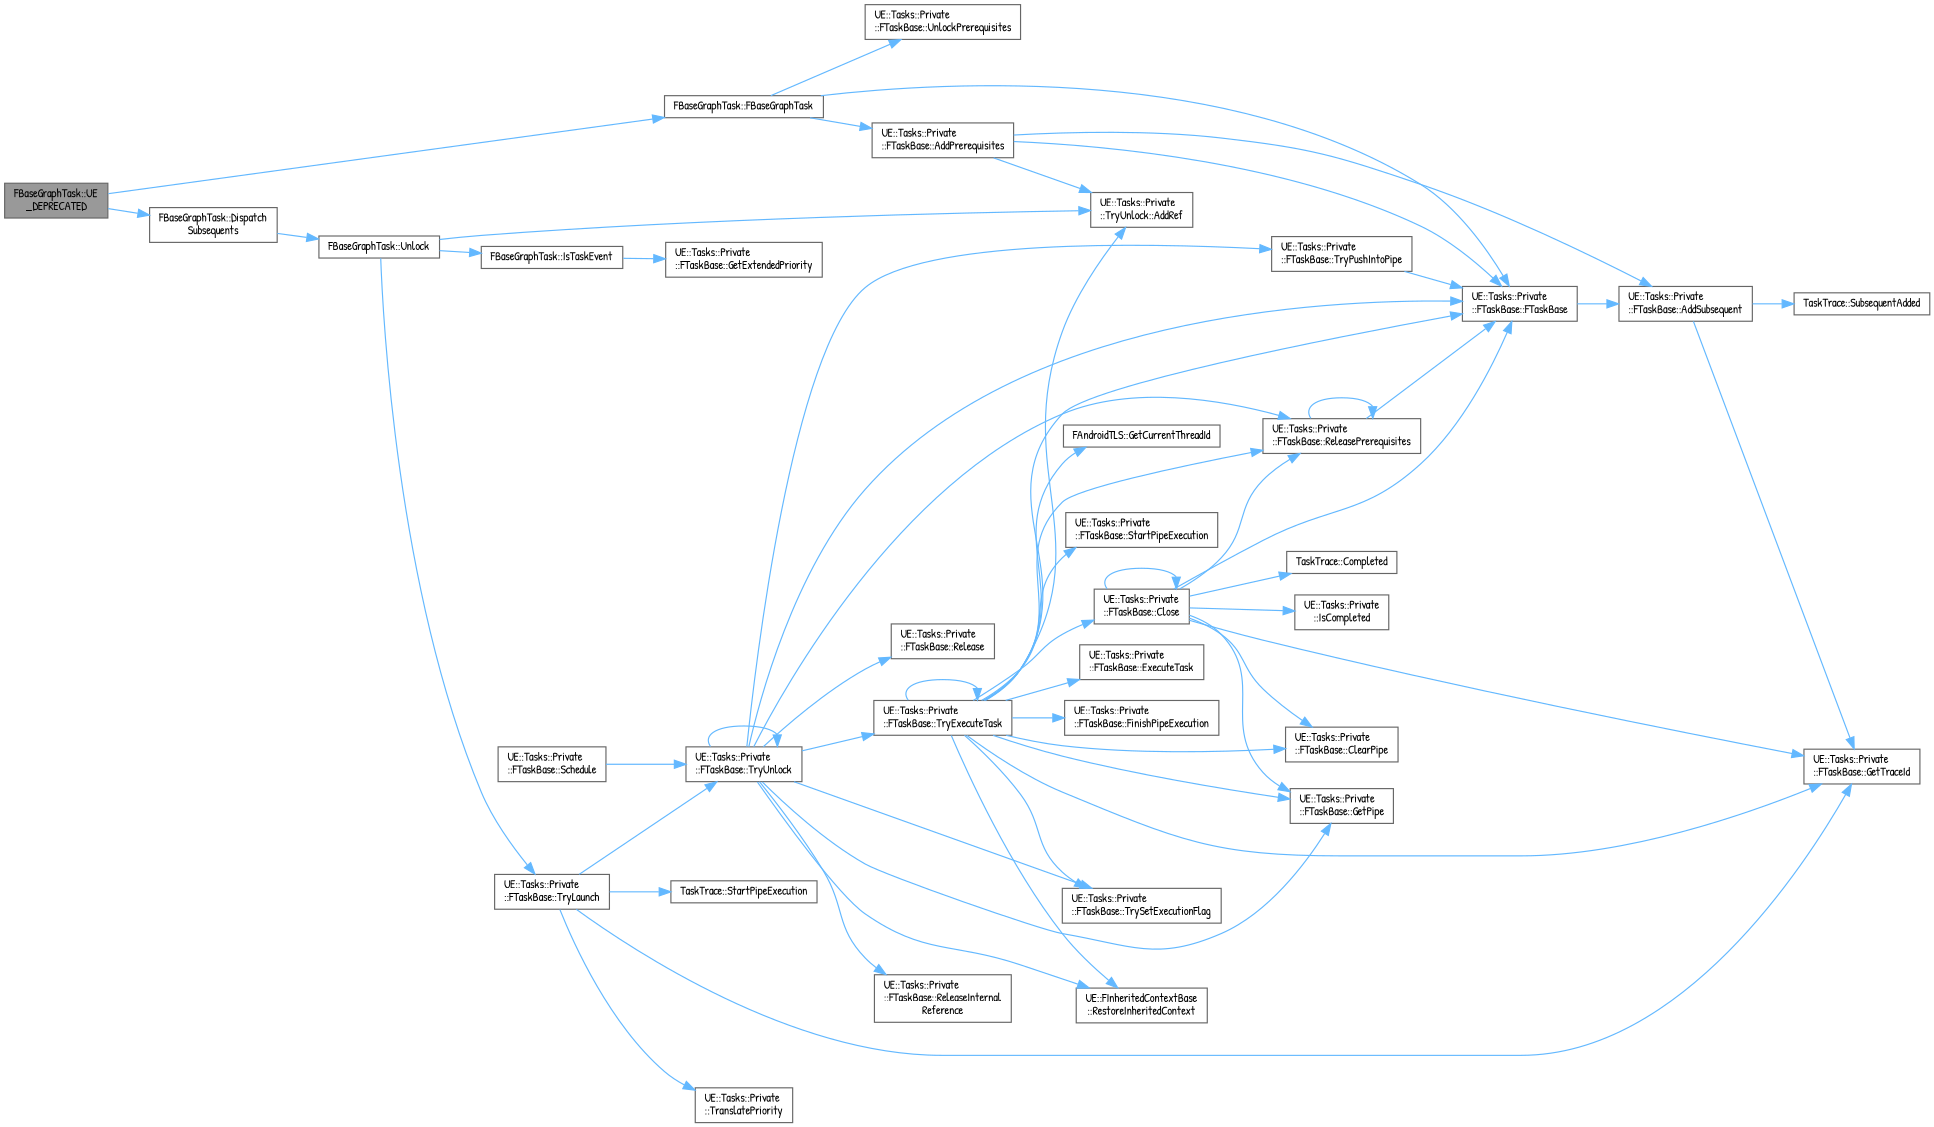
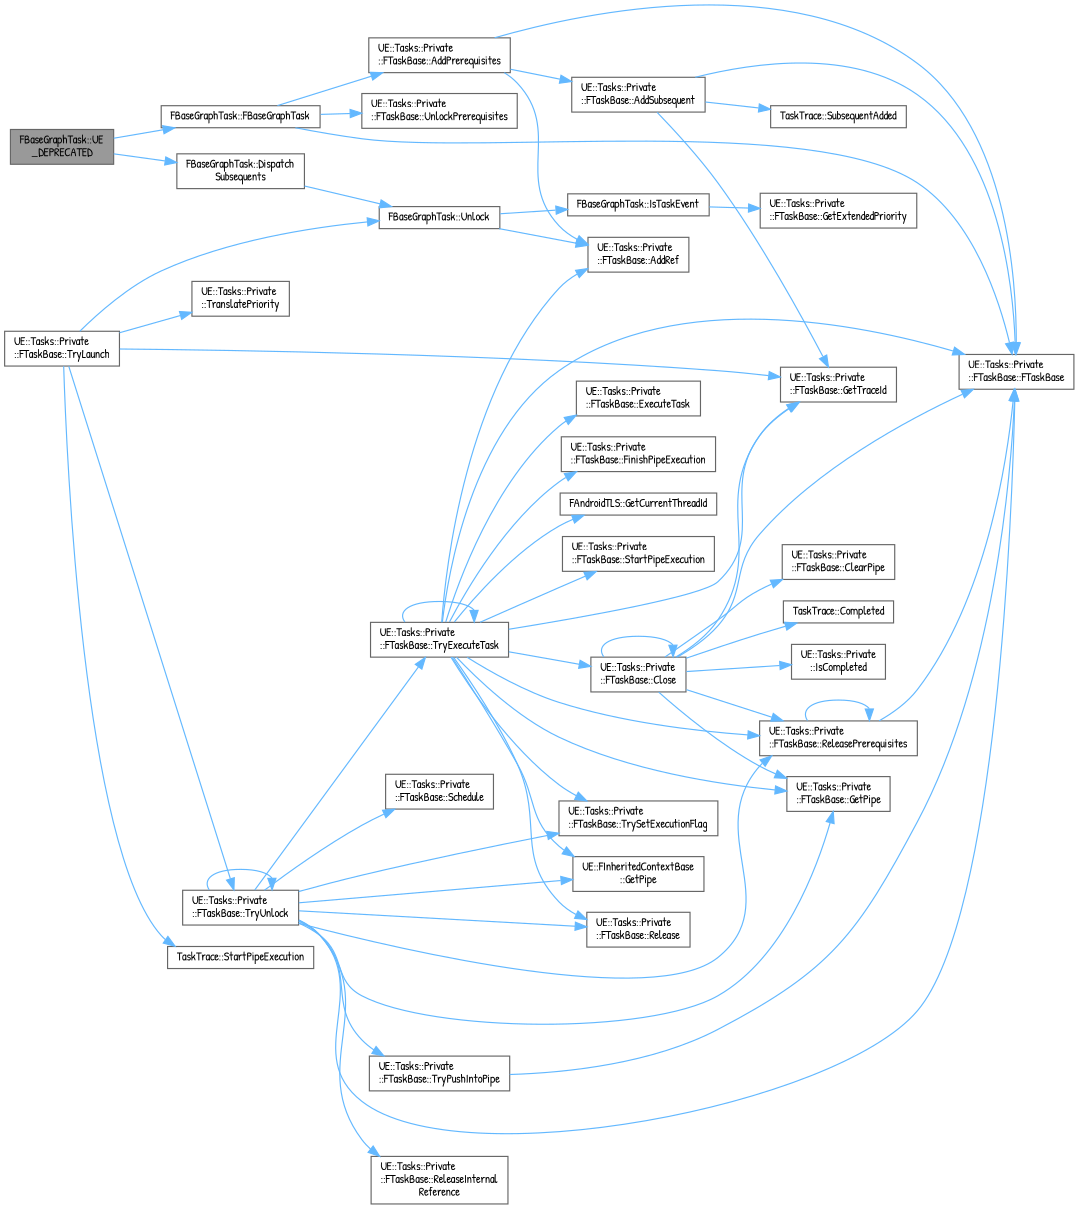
node "UE::Tasks::Private ::TryUnlock::AddRef": label "UE::Tasks::Private ::TryUnlock::AddRef" -> "UE::Tasks::Private ::FTaskBase::AddRef"
edge "UE::Tasks::Private ::FTaskBase::FTaskBase" -> "UE::Tasks::Private ::FTaskBase::AddSubsequent": reversed
edge "FBaseGraphTask::Unlock" -> "UE::Tasks::Private ::FTaskBase::TryLaunch": reversed
edge "UE::Tasks::Private ::FTaskBase::TryExecuteTask" -> "UE::Tasks::Private ::FTaskBase::ClearPipe": now "UE::Tasks::Private ::FTaskBase::TryExecuteTask" -> "UE::Tasks::Private ::FTaskBase::Release"
edge "UE::Tasks::Private ::FTaskBase::Schedule" -> "UE::Tasks::Private ::FTaskBase::TryUnlock": reversed
node "UE::FInheritedContextBase ::RestoreInheritedContext": label "UE::FInheritedContextBase ::RestoreInheritedContext" -> "UE::FInheritedContextBase ::GetPipe"
